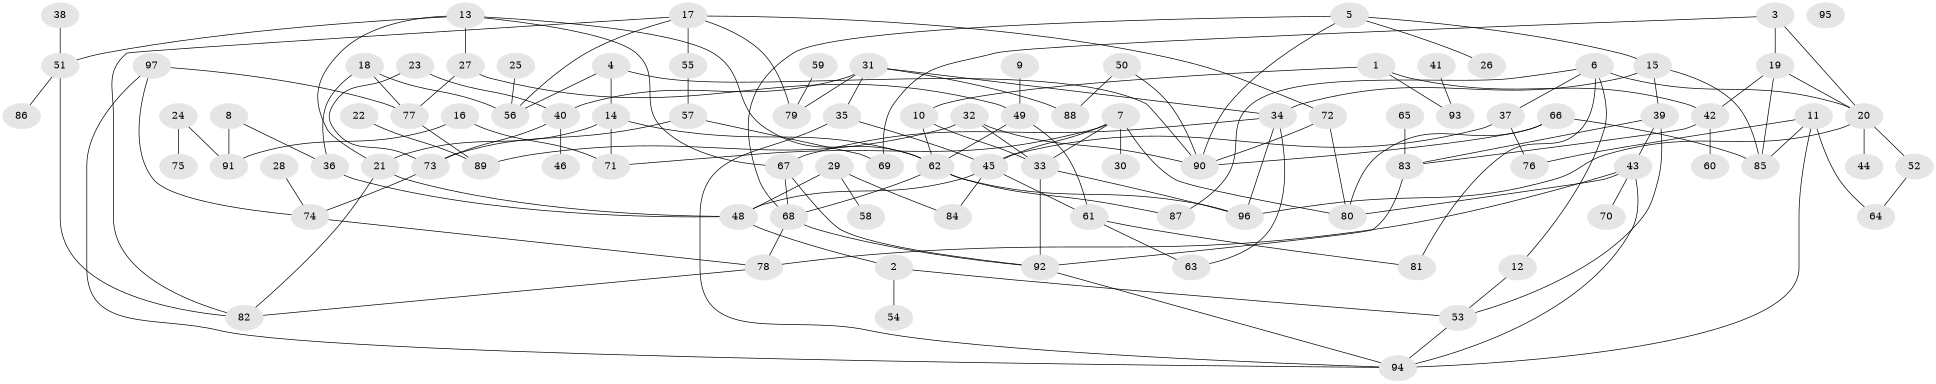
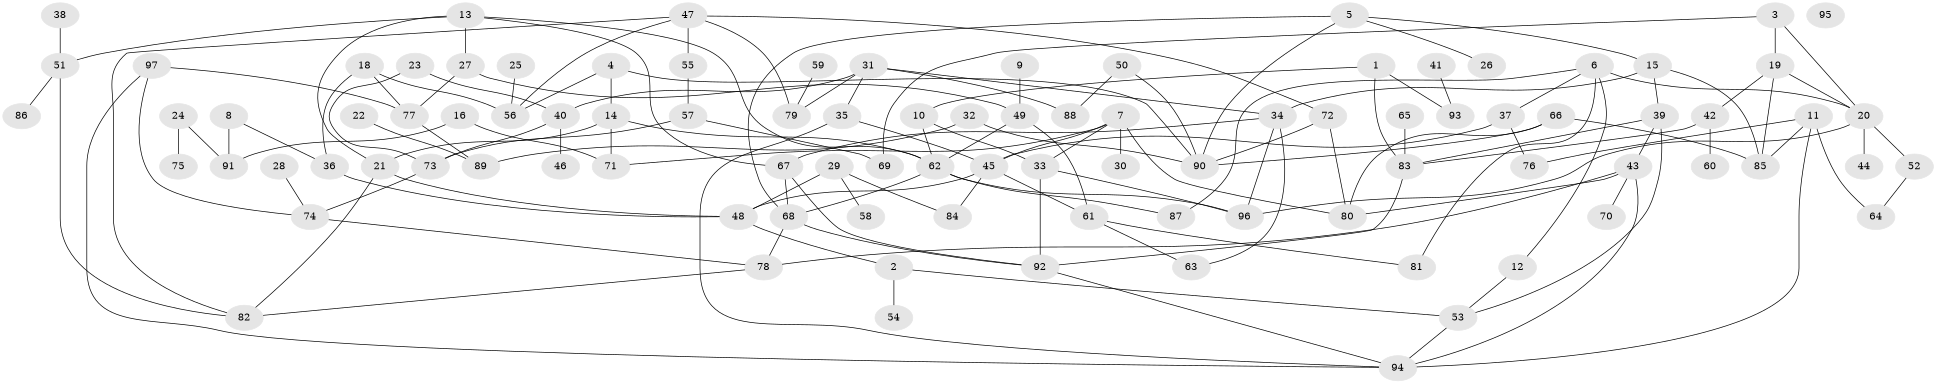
node "17": label "17" -> "47"
edge "1" -- "42": now "1" -- "83"
edge "32" -- "33": removed
